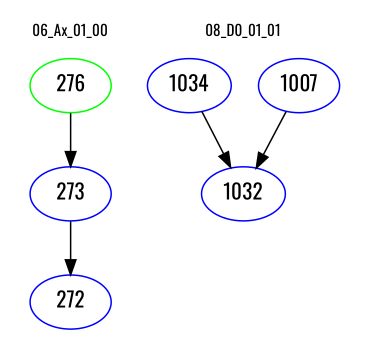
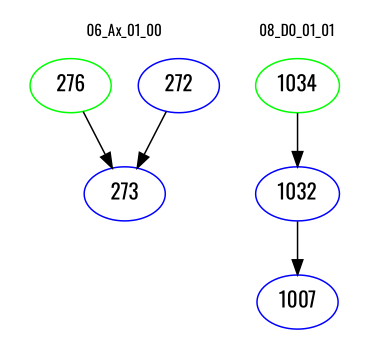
node "1034": color blue -> green
edge "1007" -> "1032": reversed
edge "273" -> "272": reversed
